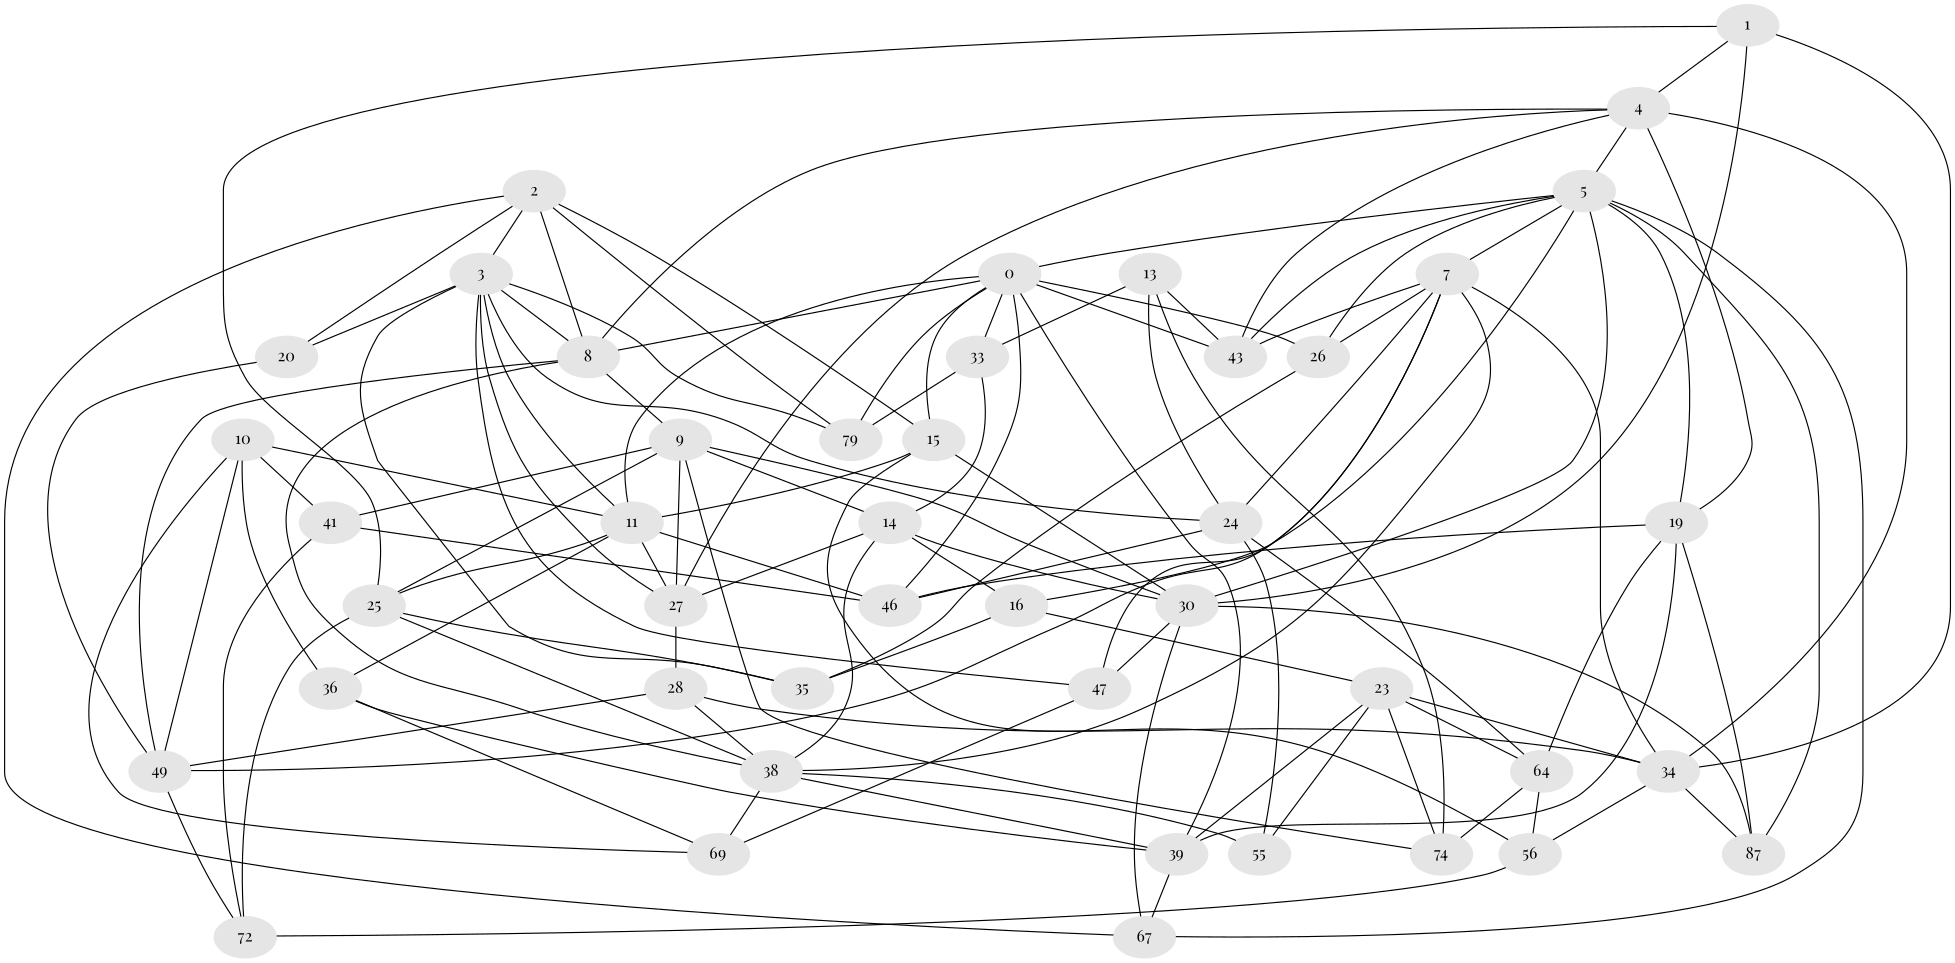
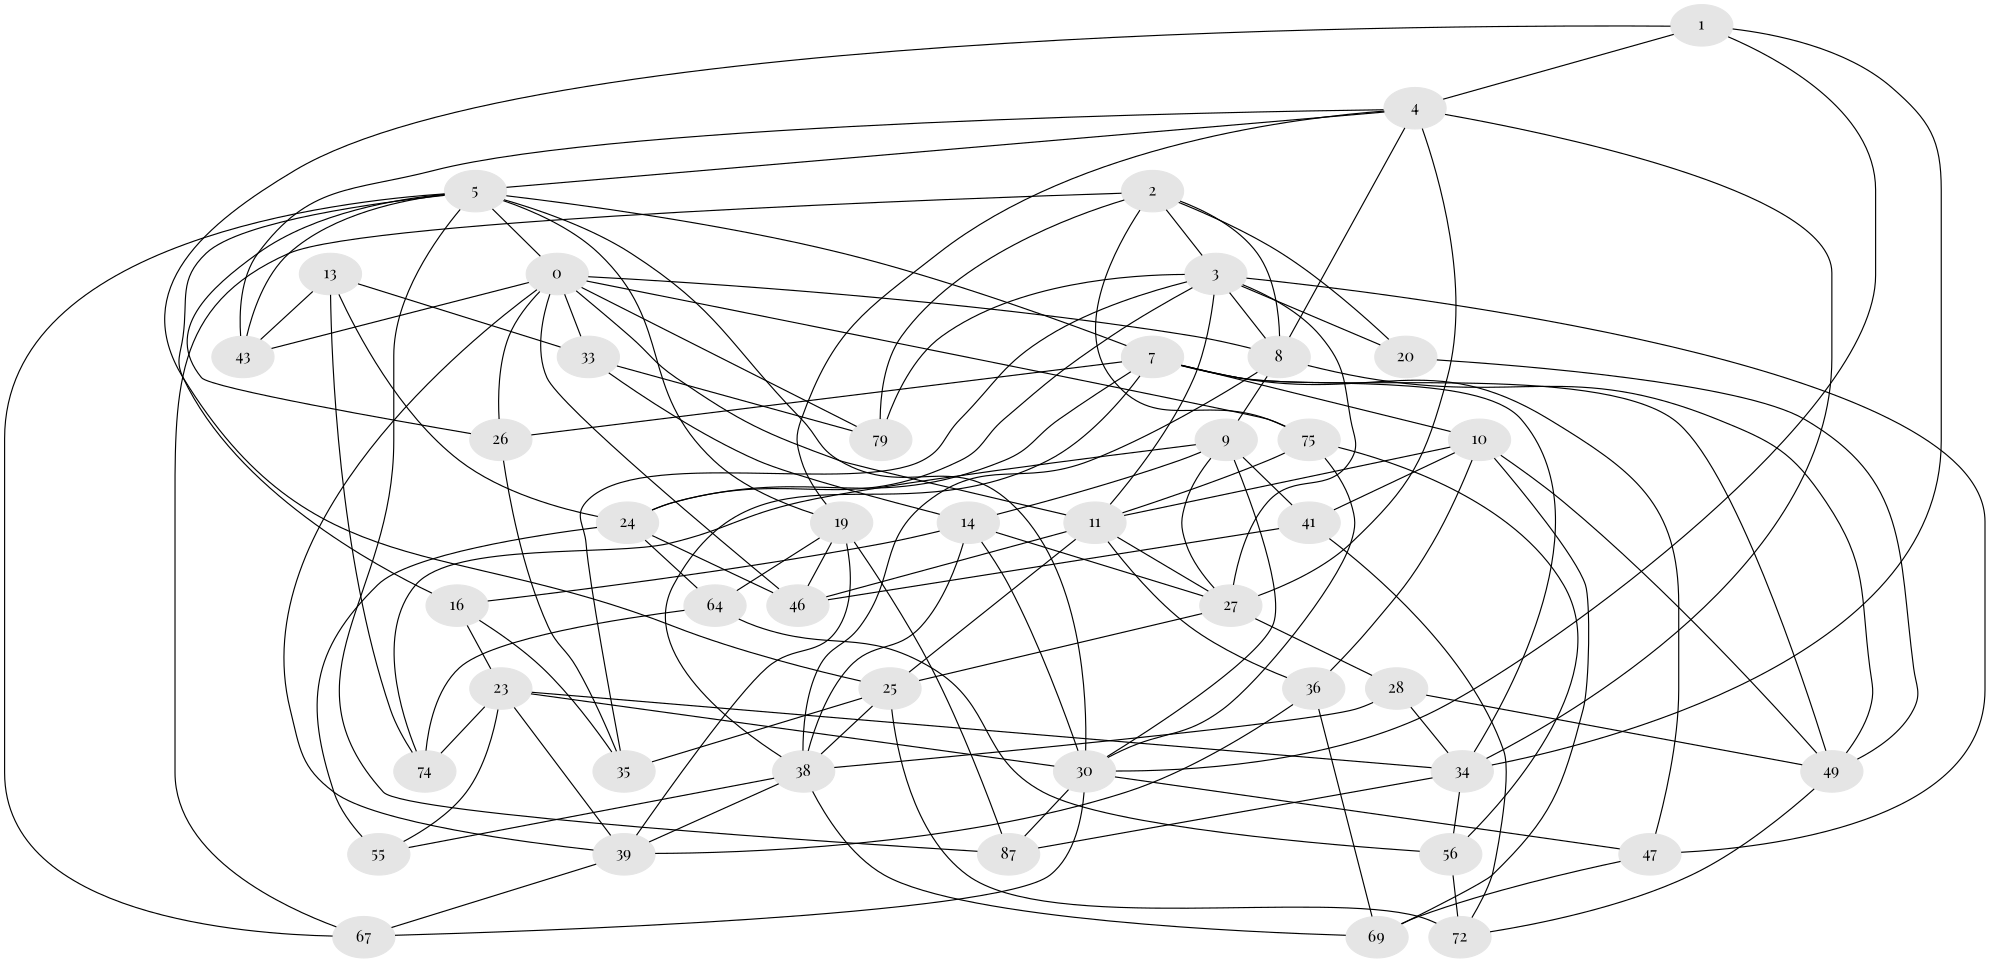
edge "7" -- "43": now "7" -- "10"
node "15": label "15" -> "75"
edge "9" -- "25": now "27" -- "25"
edge "23" -- "64": now "23" -- "30"
